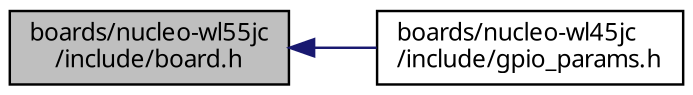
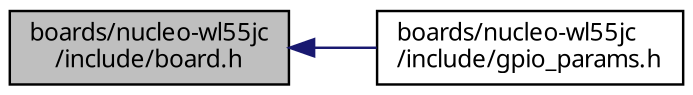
node "boards/nucleo-wl45jc /include/gpio_params.h": label "boards/nucleo-wl45jc /include/gpio_params.h" -> "boards/nucleo-wl55jc /include/gpio_params.h"
